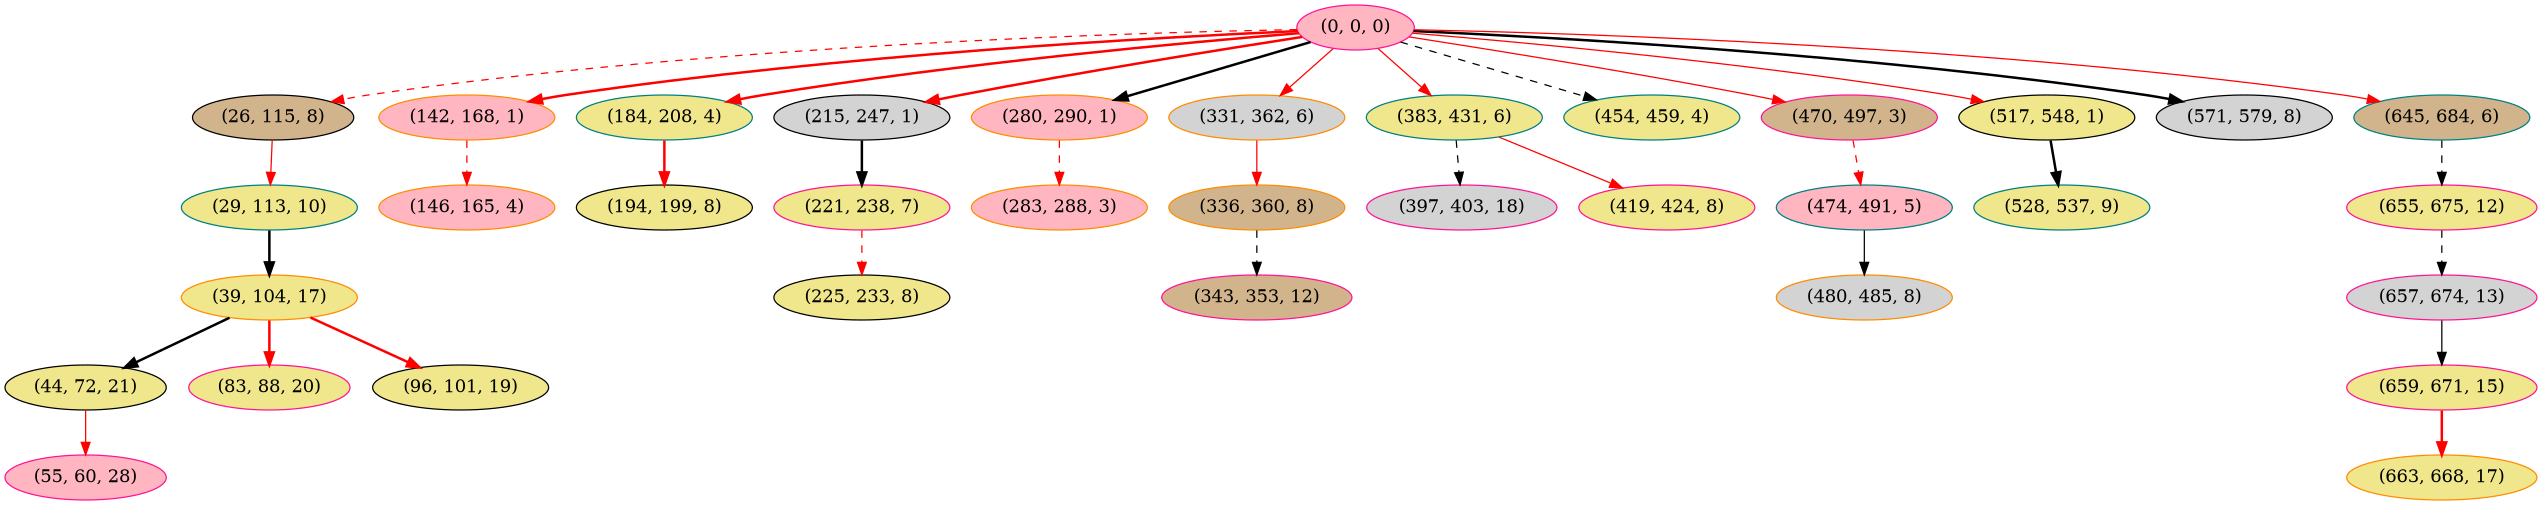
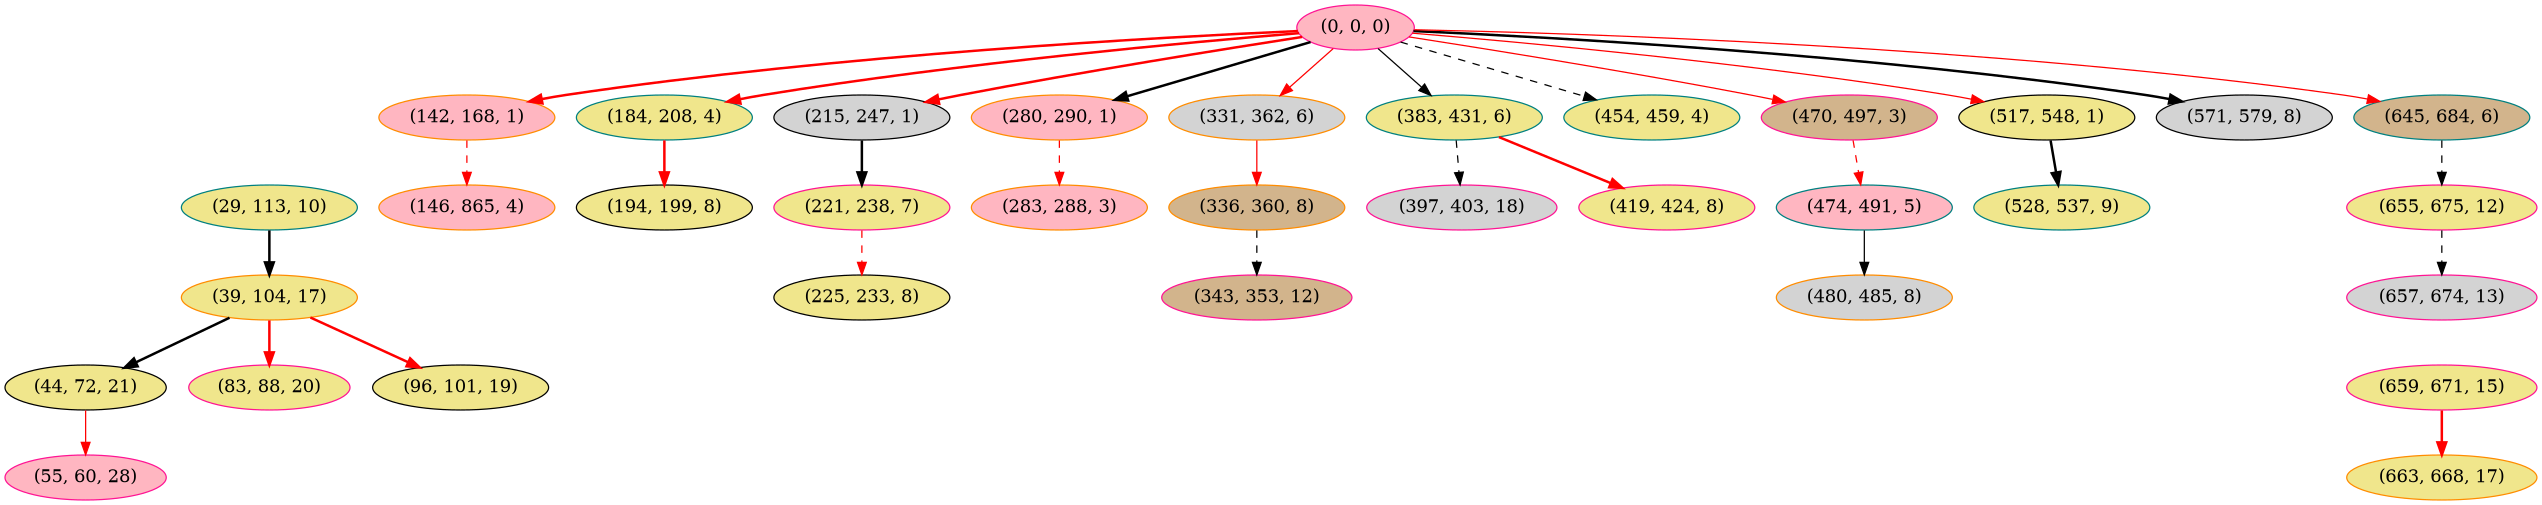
edge "(0, 0, 0)" -> "(383, 431, 6)": color red -> black
node "(26, 115, 8)": removed
edge "(383, 431, 6)" -> "(419, 424, 8)": style solid -> bold
node "(146, 165, 4)": label "(146, 165, 4)" -> "(146, 865, 4)"
edge "(657, 674, 13)" -> "(659, 671, 15)": removed
